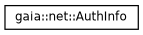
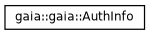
node "gaia::net::AuthInfo": label "gaia::net::AuthInfo" -> "gaia::gaia::AuthInfo"
